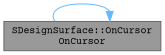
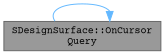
node "SDesignSurface::OnCursor OnCursor": label "SDesignSurface::OnCursor OnCursor" -> "SDesignSurface::OnCursor Query"
